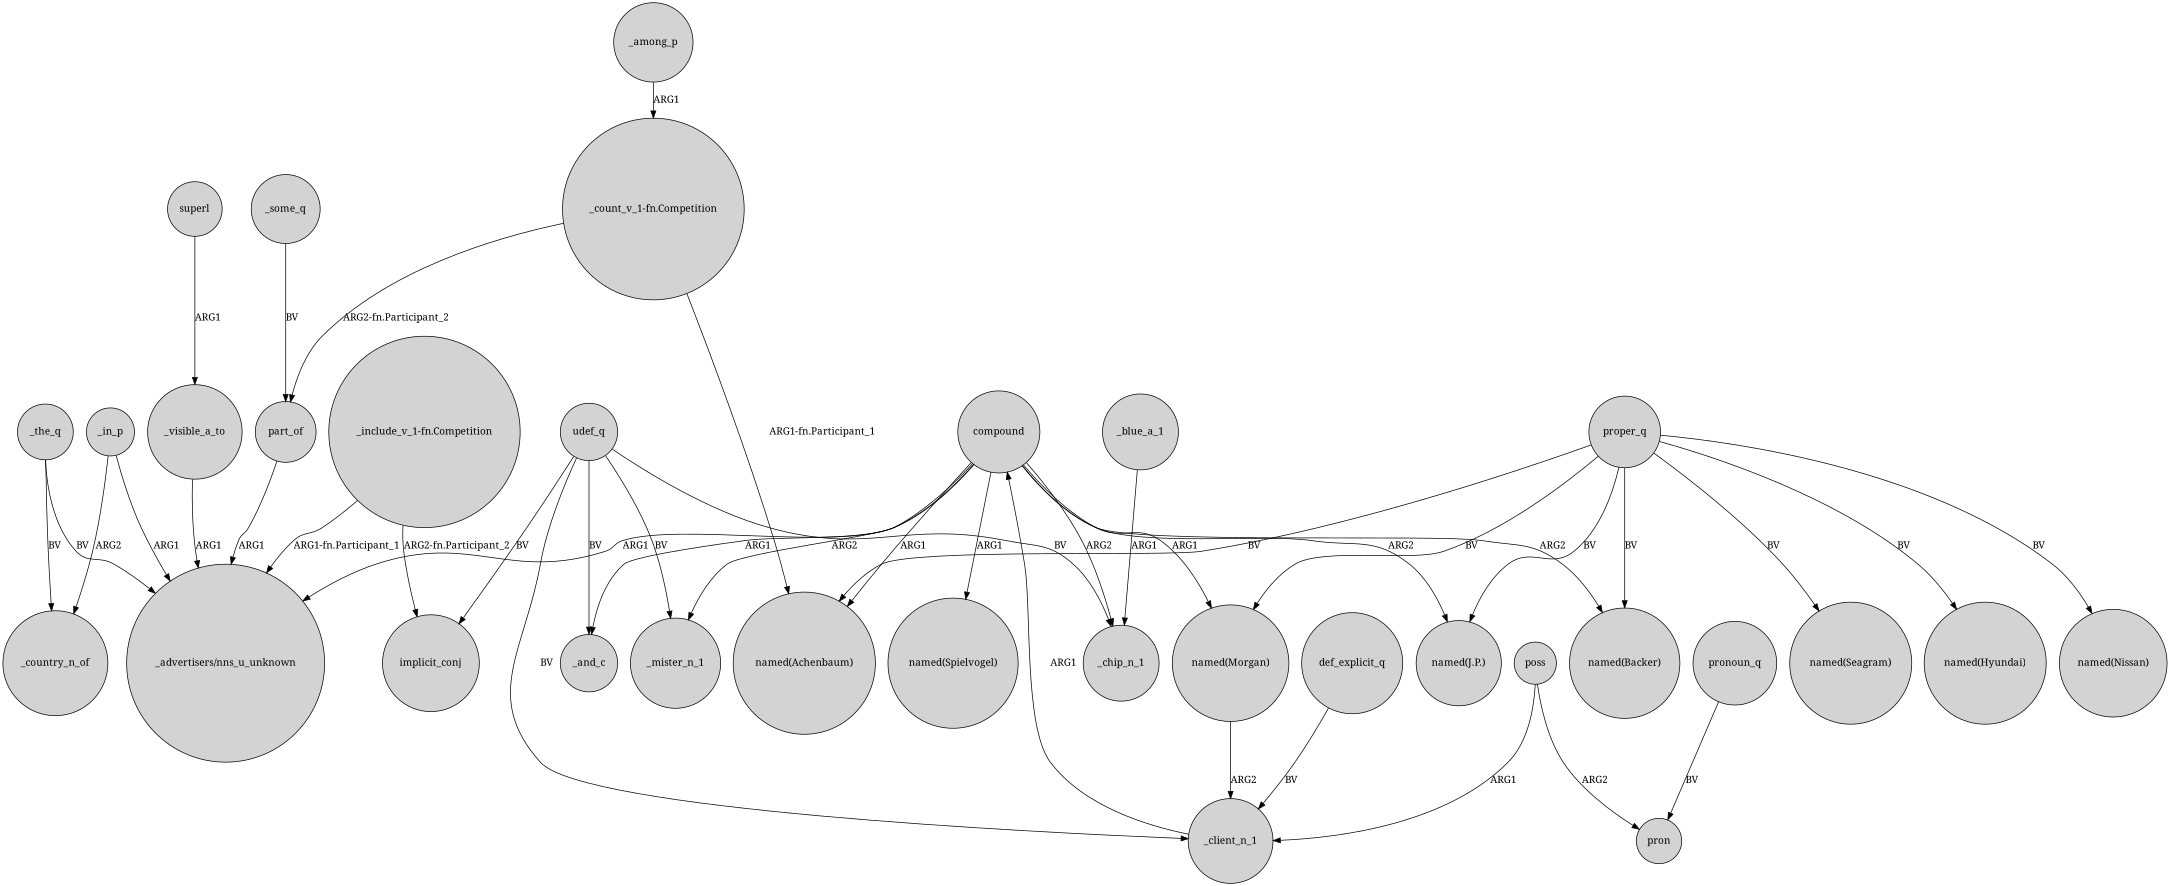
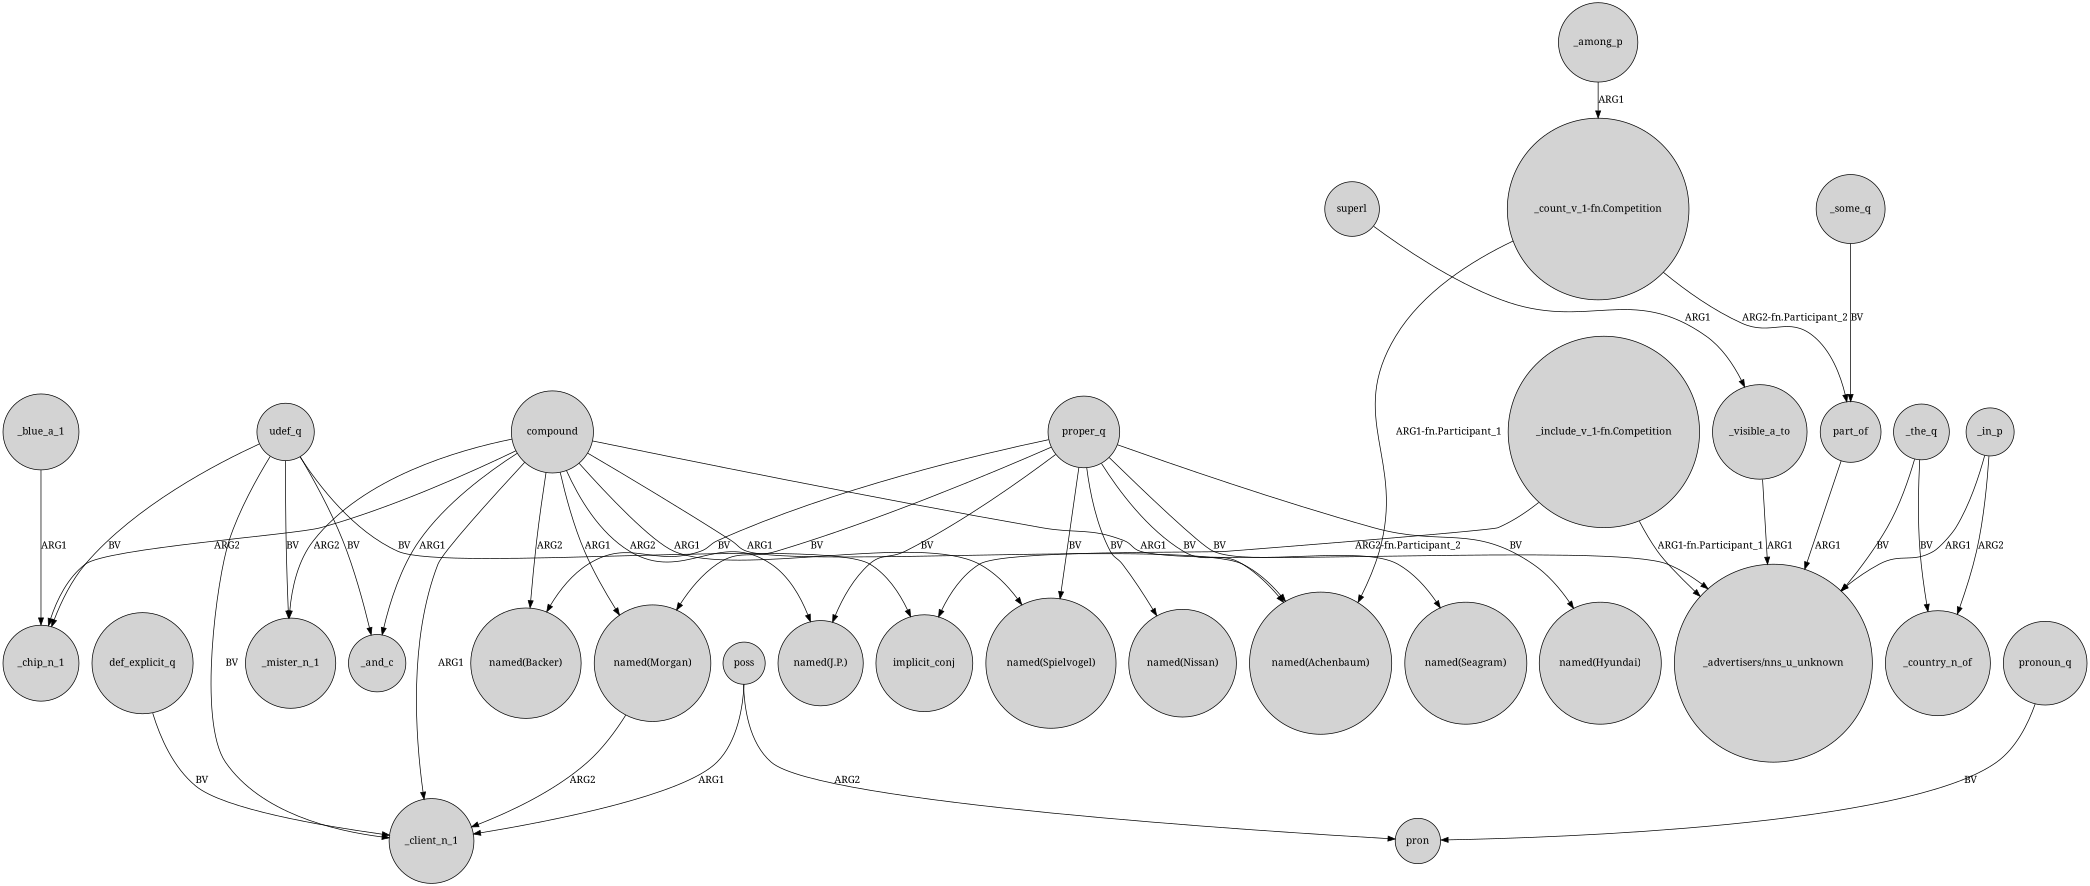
edge "proper_q" -> "named(Spielvogel)": added, label "BV"
edge "_client_n_1" -> "compound": reversed
